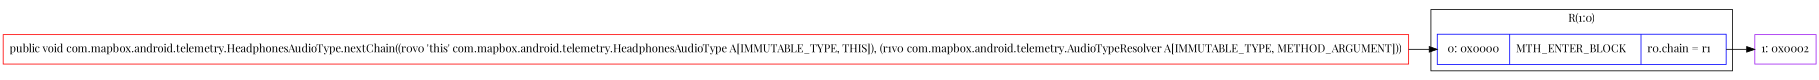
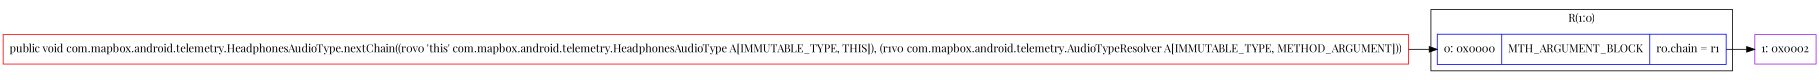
node "0: 0x0000": text "MTH_ENTER_BLOCK" -> "MTH_ARGUMENT_BLOCK"
